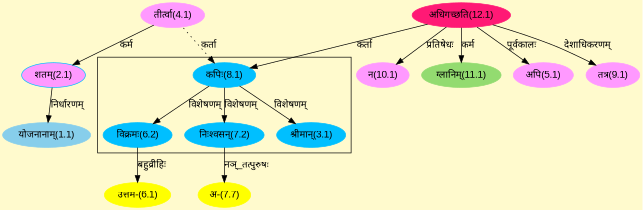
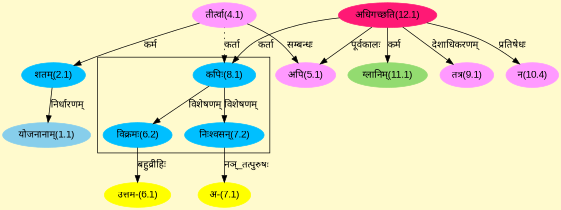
edge "तीर्त्वा(4.1)" -> "अपि(5.1)": added, label "सम्बन्धः"
node "शतम्(2.1)": fillcolor #ff99ff -> #00bfff
node "न(10.1)": label "न(10.1)" -> "न(10.4)"
node "श्रीमान्(3.1)": removed
node "अ-(7.7)": label "अ-(7.7)" -> "अ-(7.1)"
